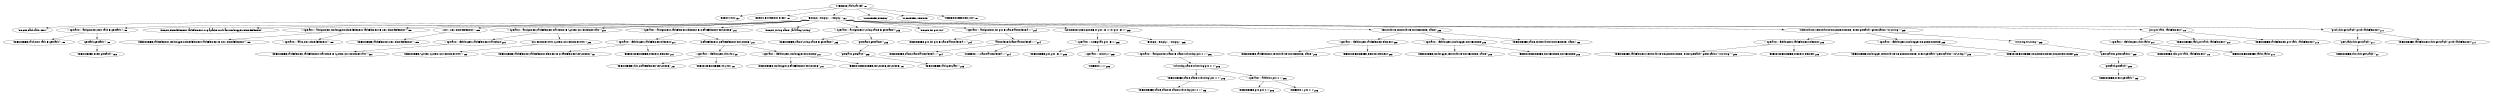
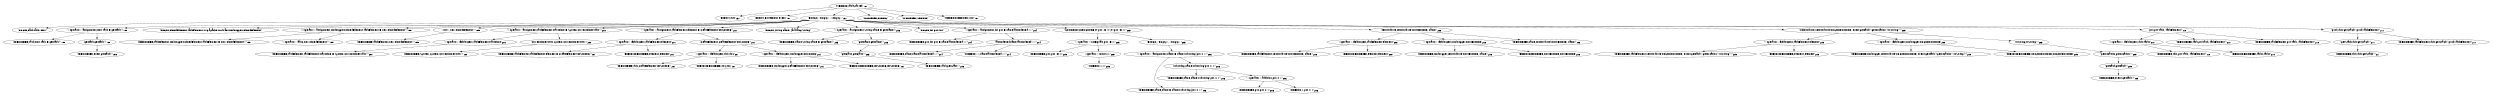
edge "(IDENTIFIER,name,name.substring(pos + 1))" -> "(IDENTIFIER,name,name = name.substring(pos + 1))": now "(<operator>.assignment,name = name.substring(pos + 1))" -> "(IDENTIFIER,name,name = name.substring(pos + 1))"
